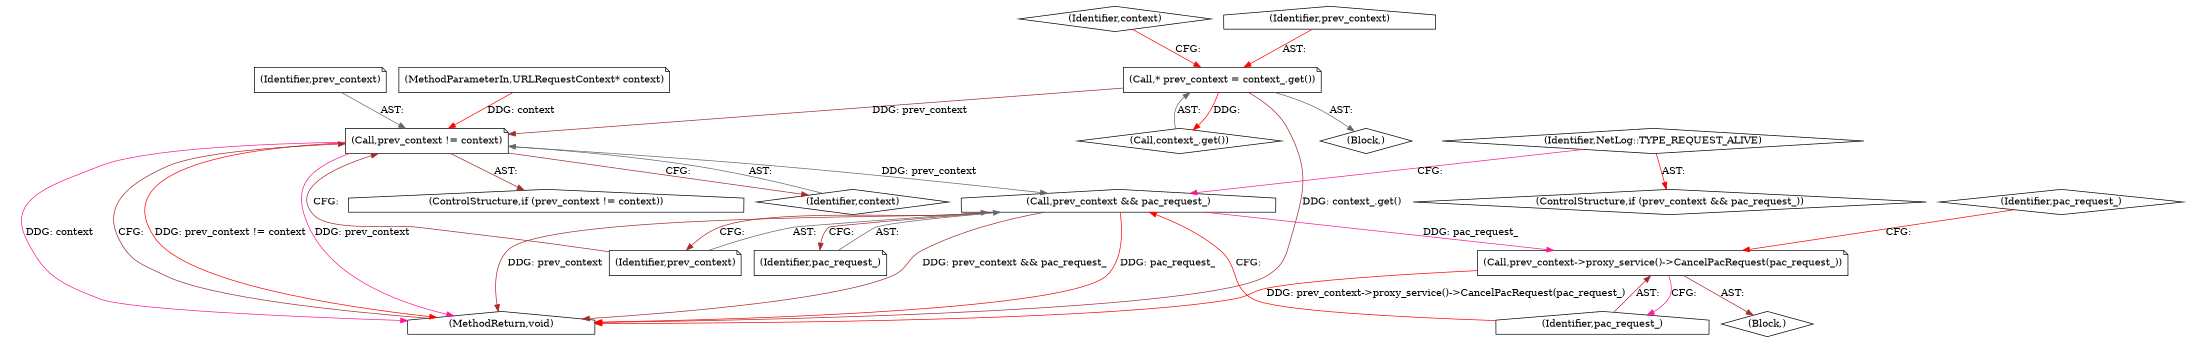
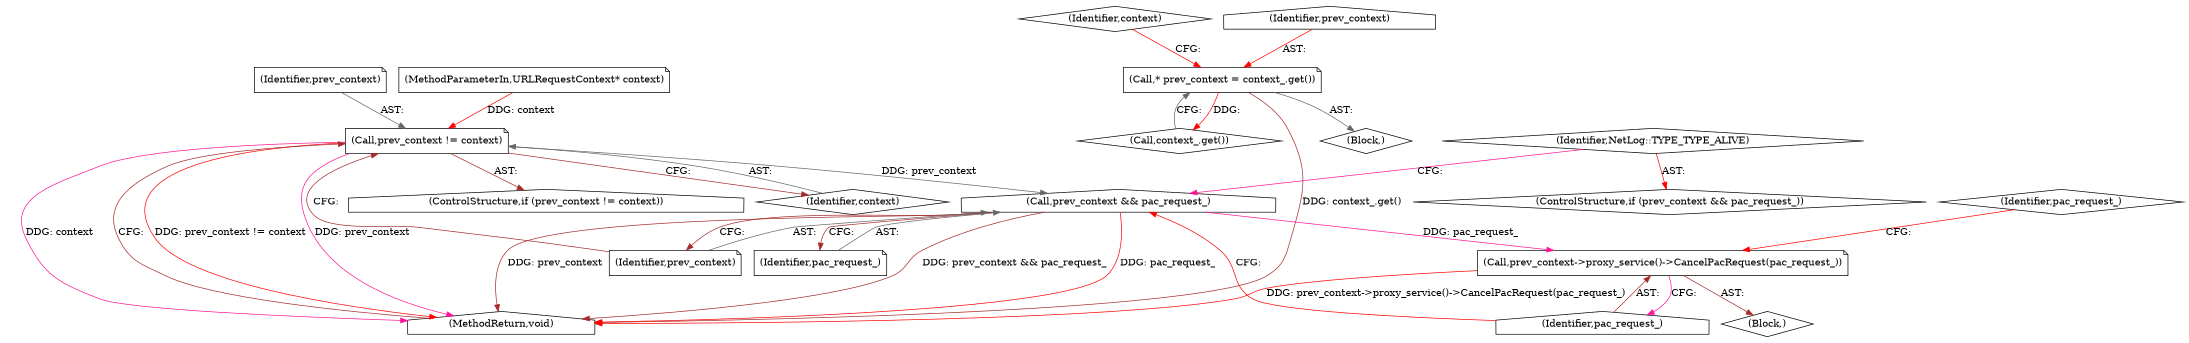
edge "(Call,context_.get())" -> "(Call,* prev_context = context_.get())": label "AST: " -> "CFG: "
edge "(Call,* prev_context = context_.get())" -> "(Call,prev_context != context)": removed, label "DDG: prev_context"
node "(Identifier,NetLog::TYPE_REQUEST_ALIVE)": label "(Identifier,NetLog::TYPE_REQUEST_ALIVE)" -> "(Identifier,NetLog::TYPE_TYPE_ALIVE)"
